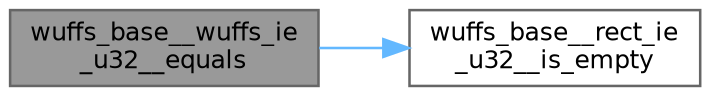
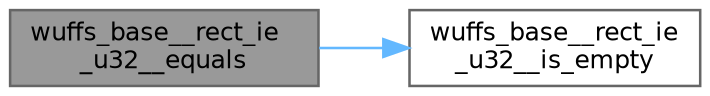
node "wuffs_base__wuffs_ie _u32__equals": label "wuffs_base__wuffs_ie _u32__equals" -> "wuffs_base__rect_ie _u32__equals"
